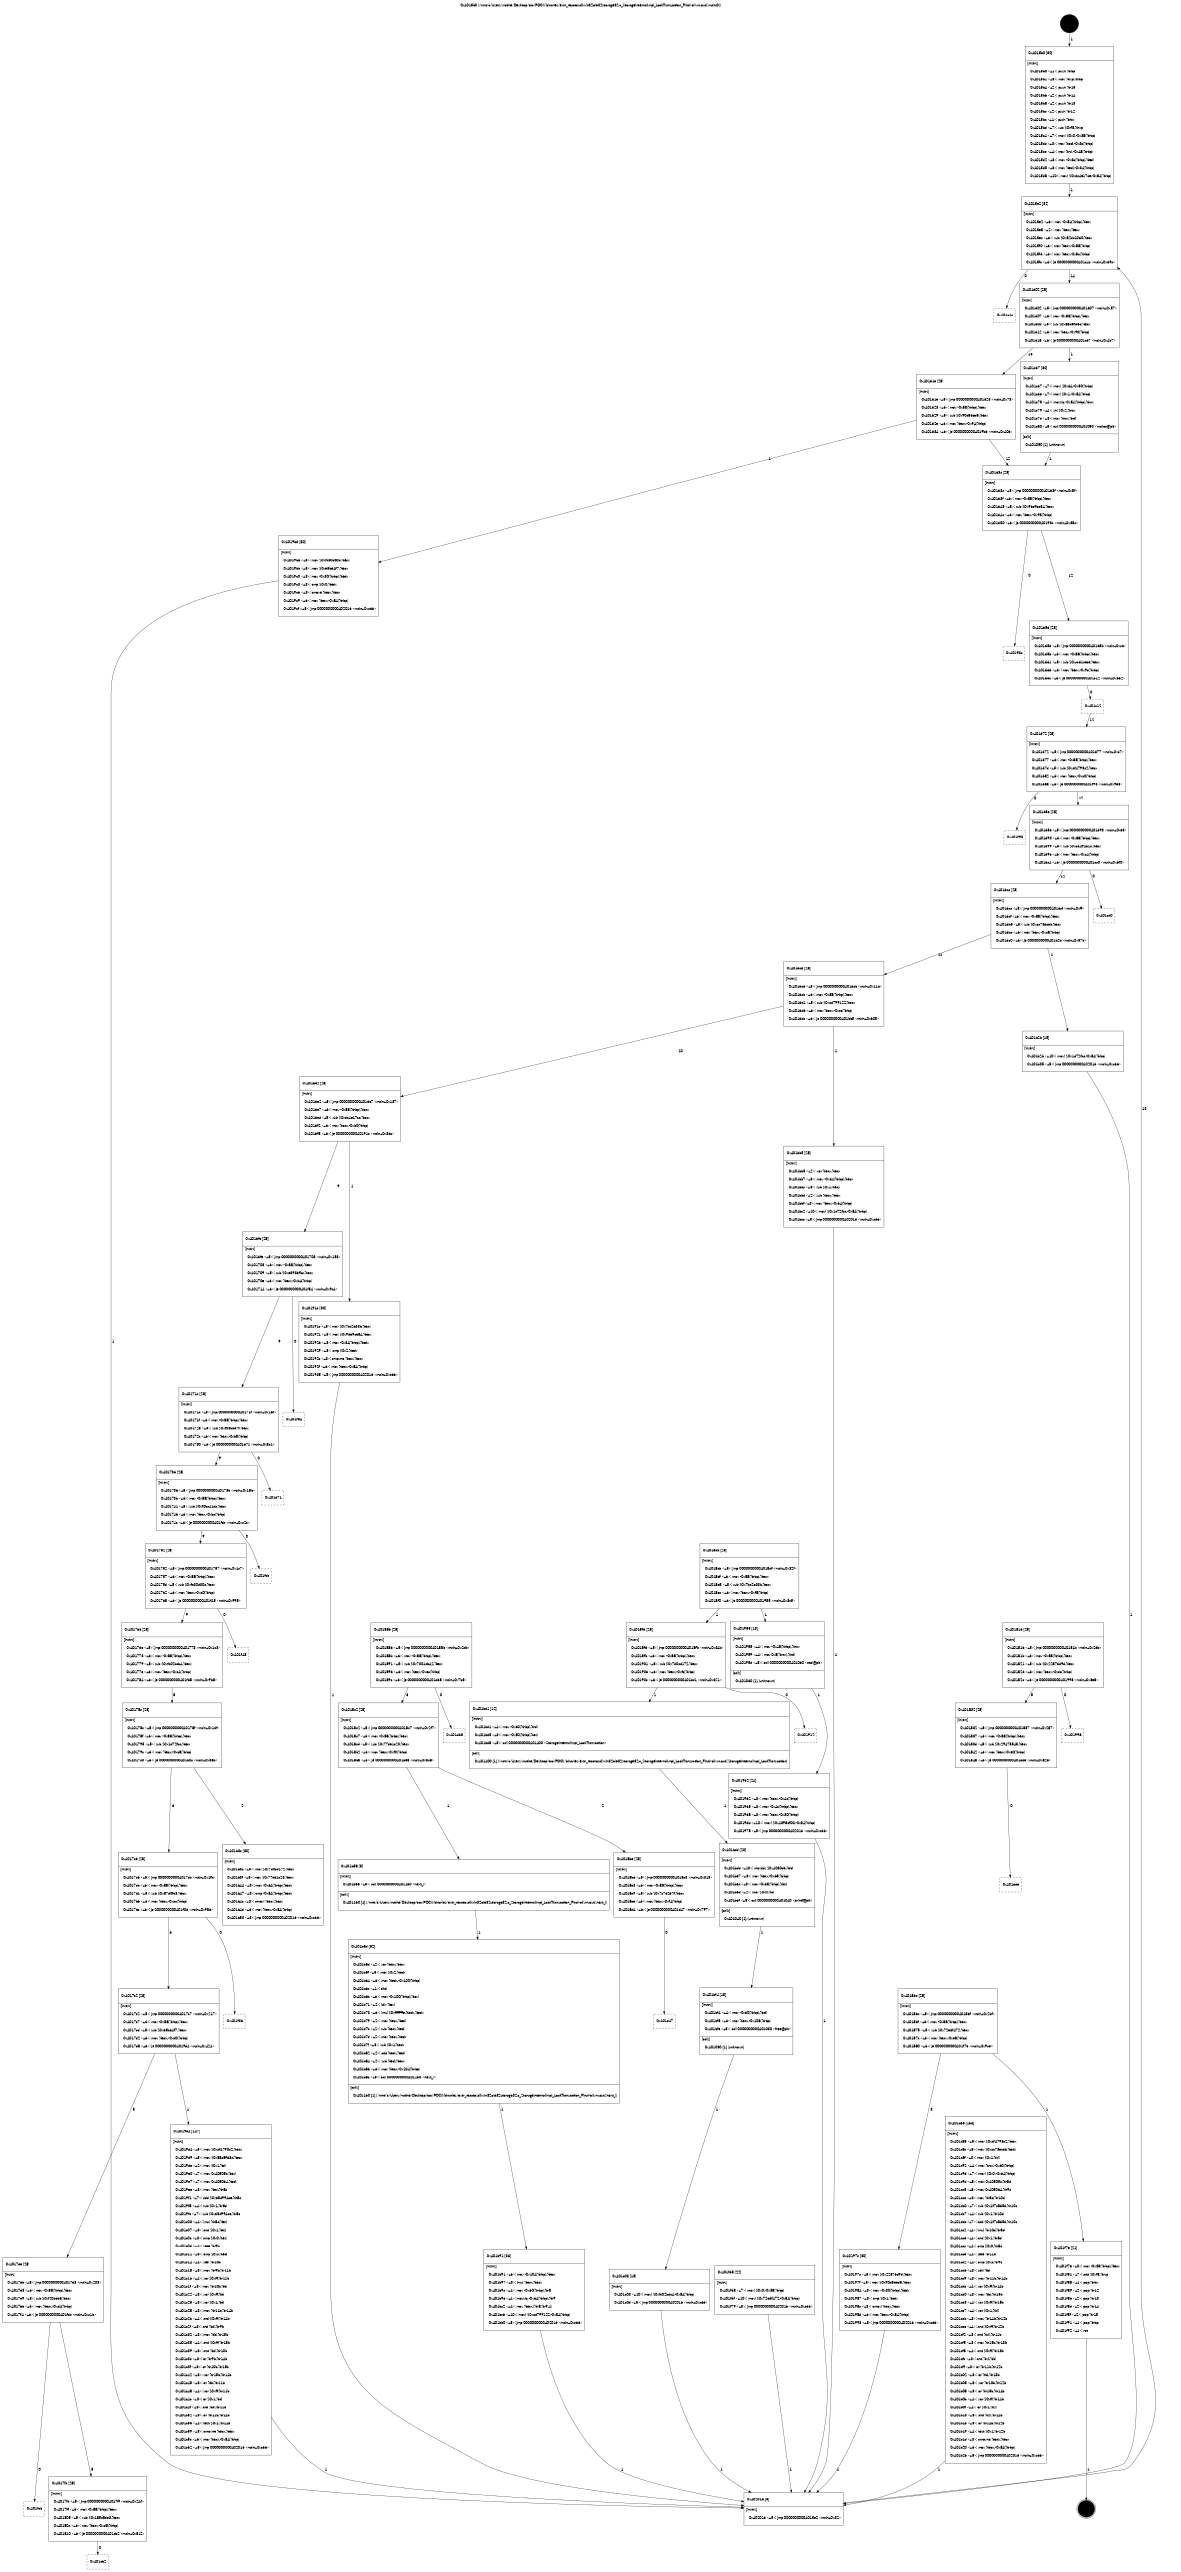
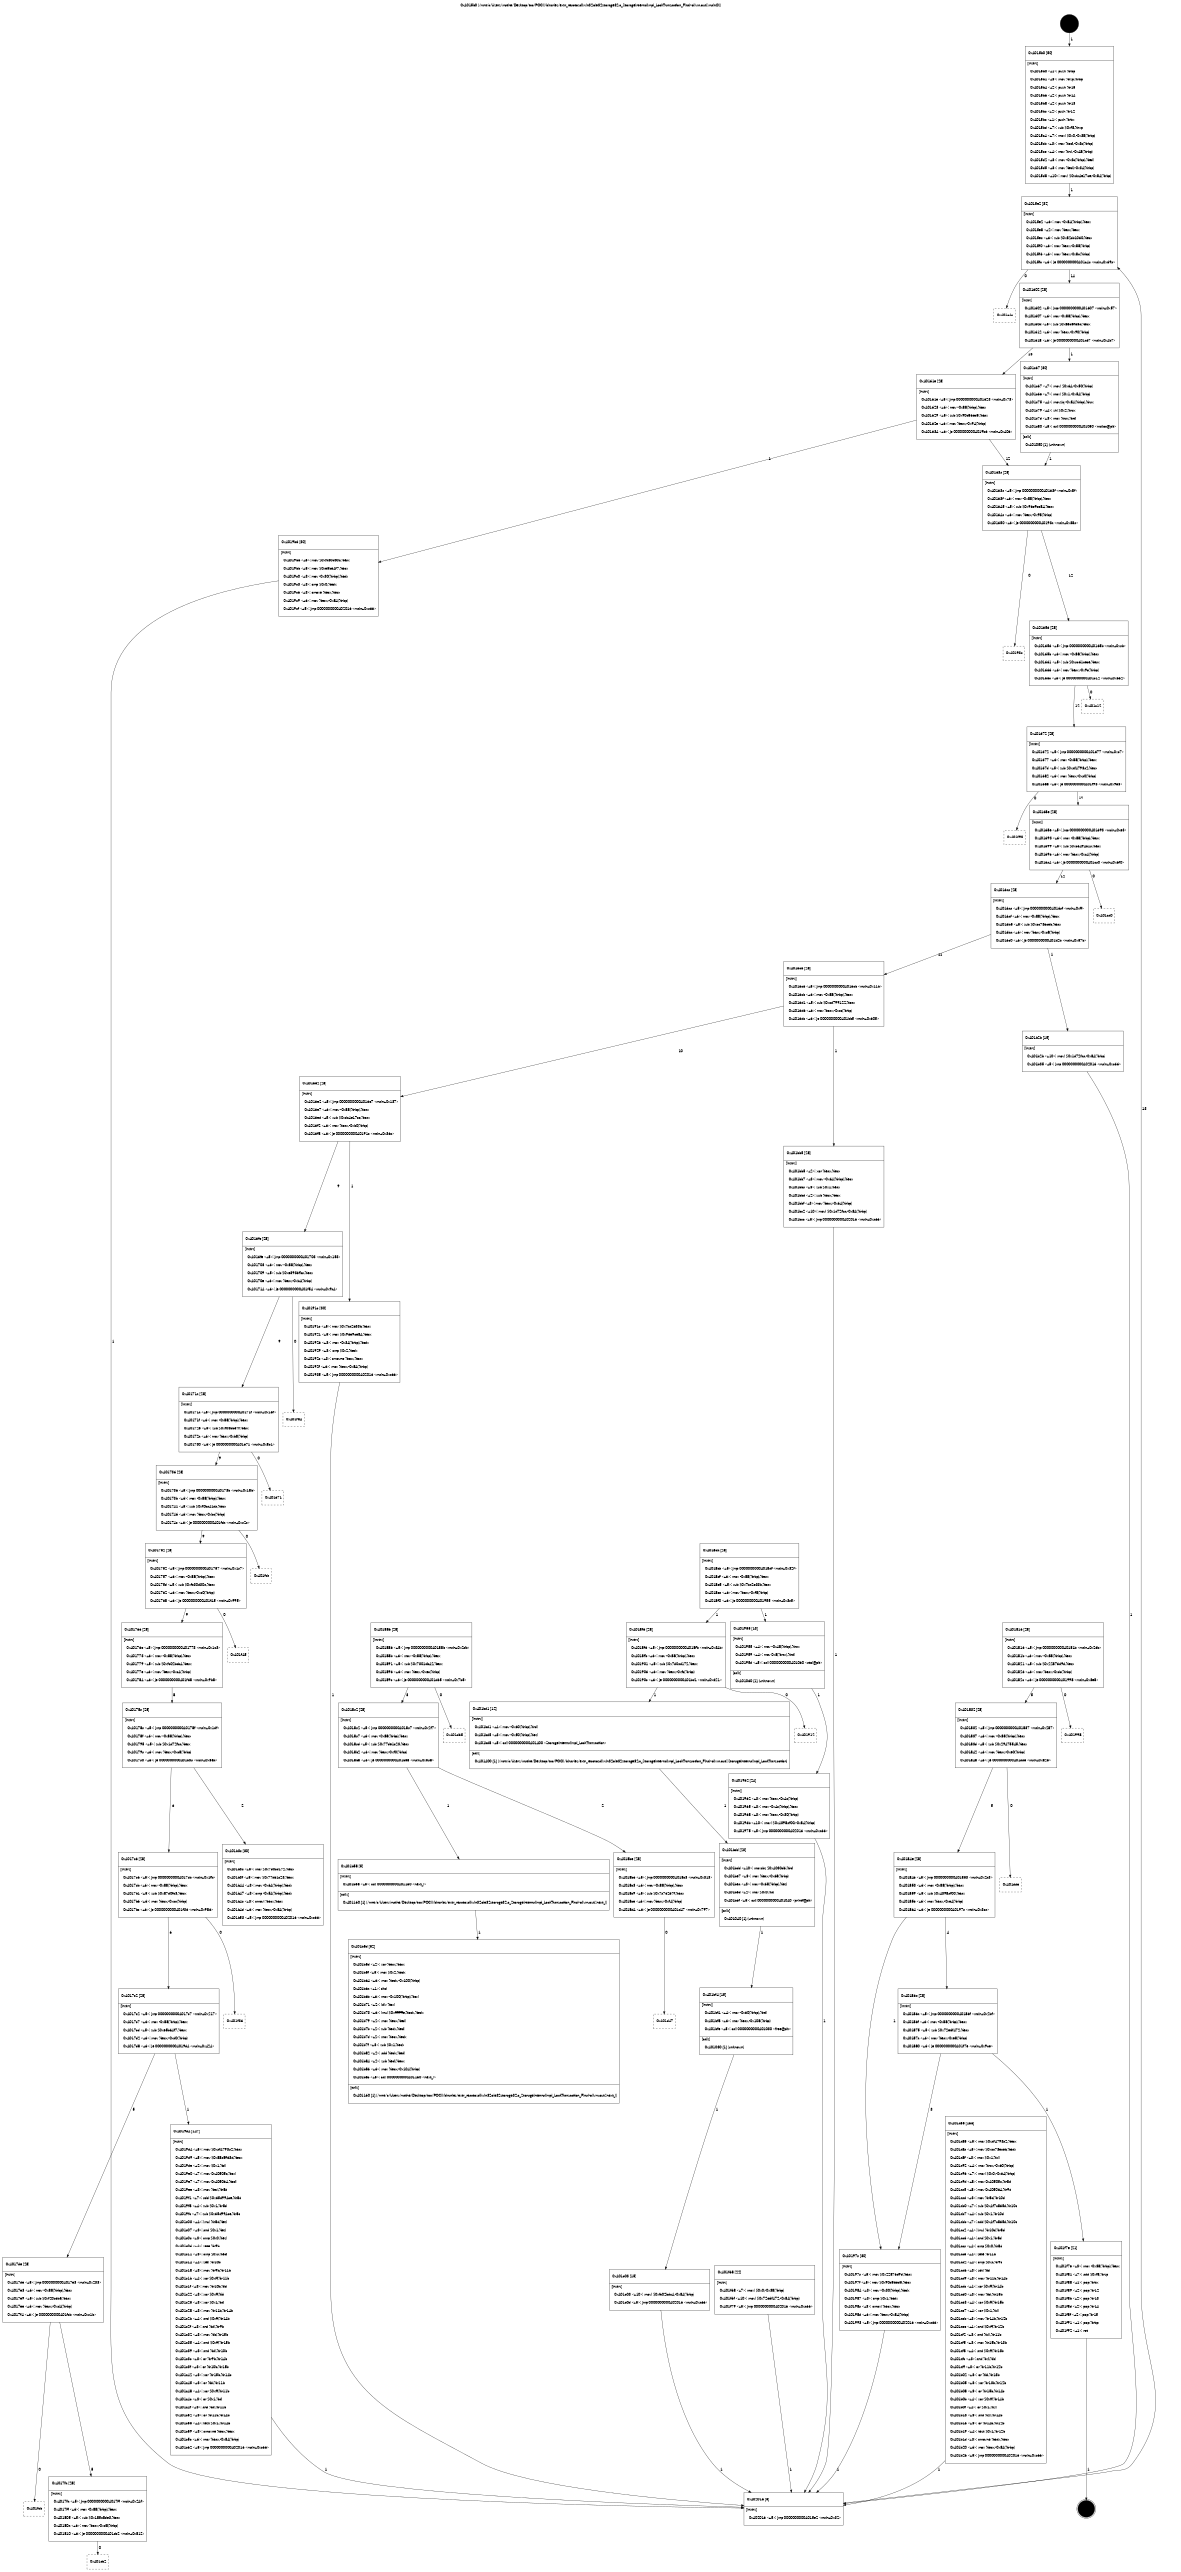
edge "0x401c12" -> "0x401672 [28]": now "0x401656 [28]" -> "0x401672 [28]"
node "0x40184e [28]": added
node "0x401b91 [36]": removed
